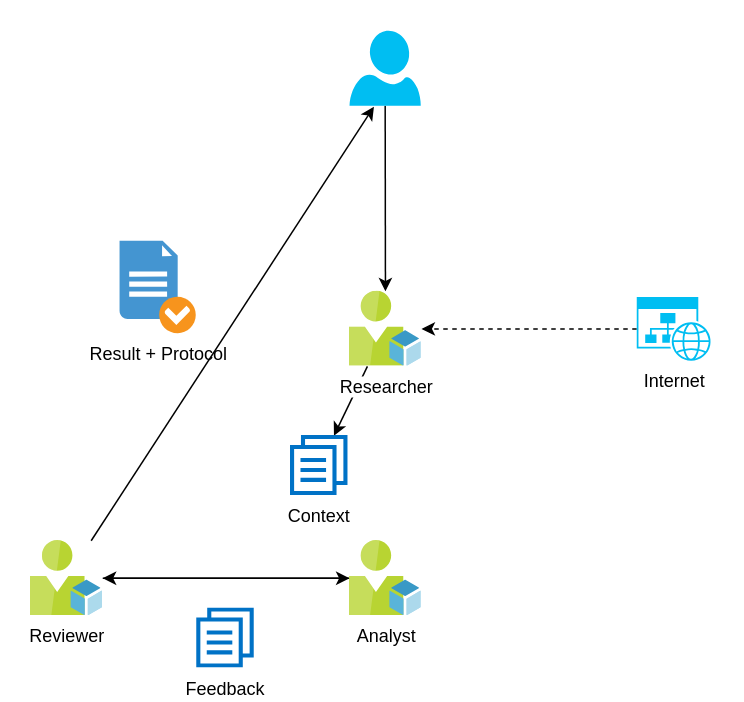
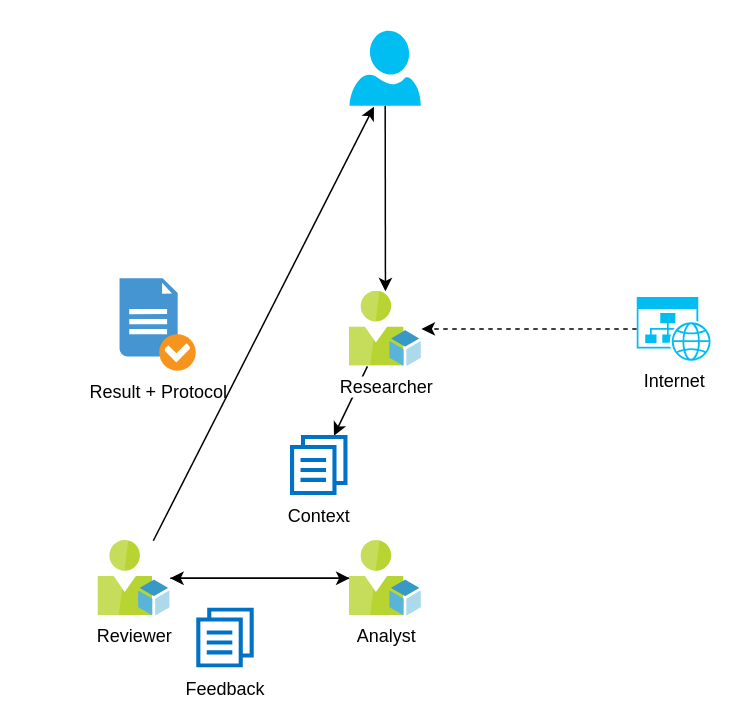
node "Result + Protocol": moved (158, 287) -> (158, 324)
node "Reviewer": moved (67, 578) -> (134, 578)
